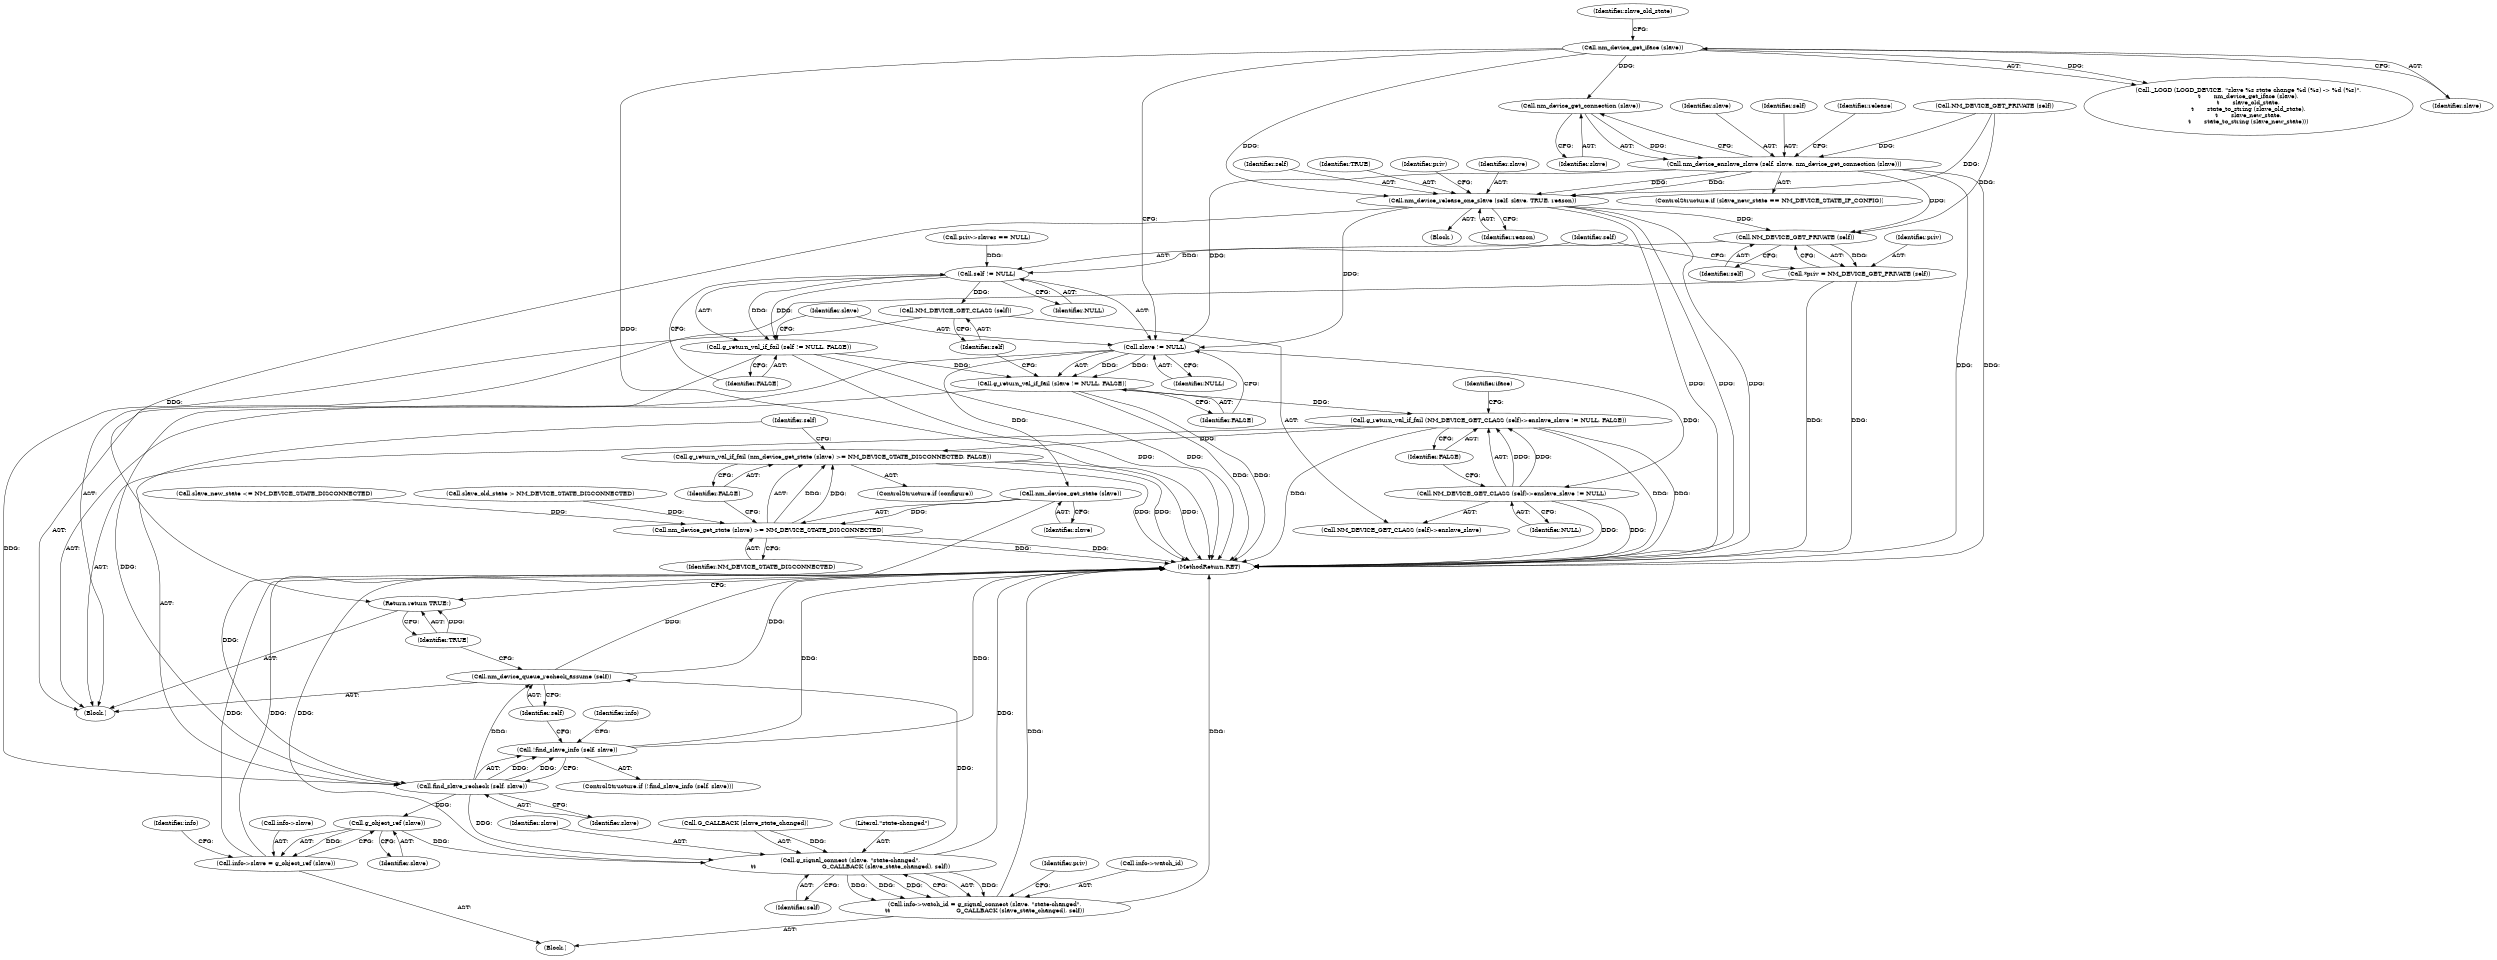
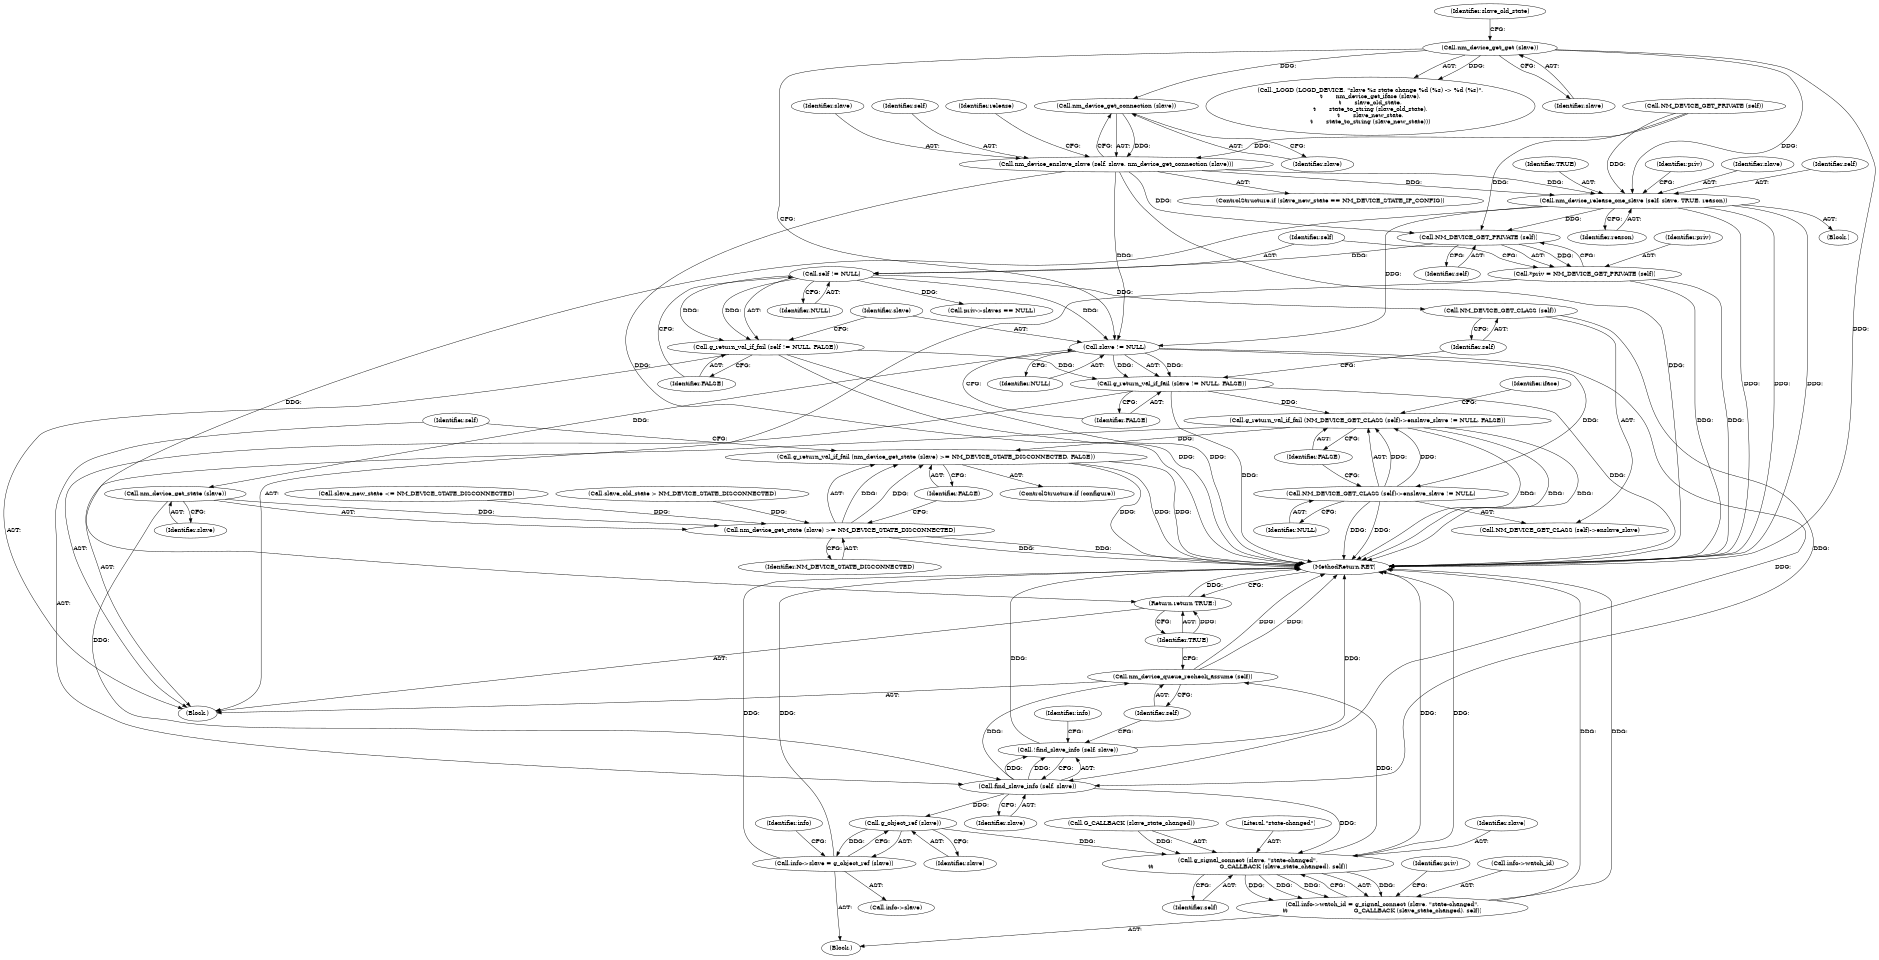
node "(Call,nm_device_get_iface (slave))": label "(Call,nm_device_get_iface (slave))" -> "(Call,nm_device_get_get (slave))"
edge "(Call,priv->slaves == NULL)" -> "(Call,self != NULL)": reversed
edge "(Call,self != NULL)" -> "(Call,slave != NULL)": label "AST: " -> "DDG: "
edge "(Return,return TRUE;)" -> "(MethodReturn,RET)": added, label "DDG:"
node "(Call,find_slave_recheck (self, slave))": label "(Call,find_slave_recheck (self, slave))" -> "(Call,find_slave_info (self, slave))"
node "(ControlStructure,if (!find_slave_info (self, slave)))": removed
edge "(Call,info->slave)" -> "(Call,info->slave = g_object_ref (slave))": reversed
